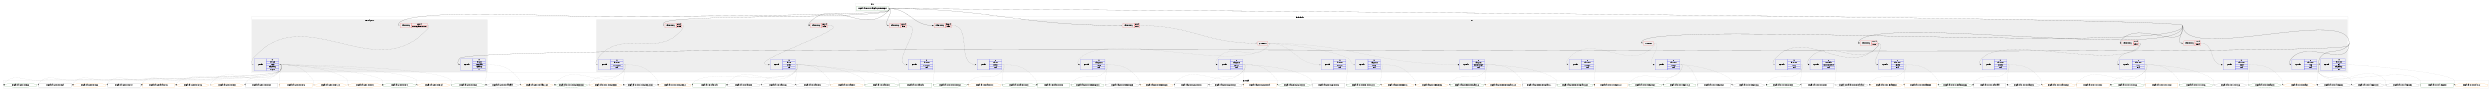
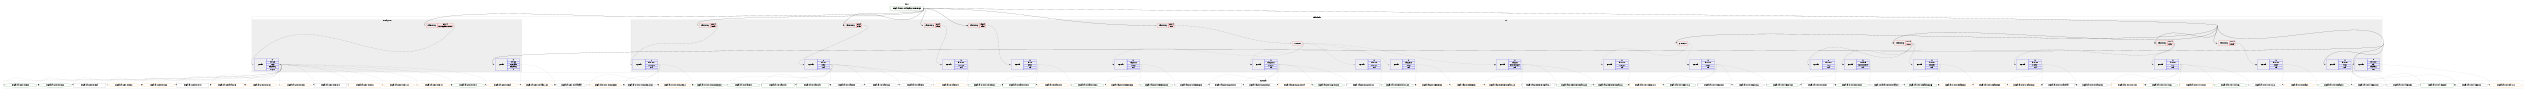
node "portage://dev-lang/python-3.5.7": added
node "portage://dev-python/ncurses-2017.2": label "portage://dev-python/ncurses-2017.2" -> "portage://dev-python/pyopencl-2017.2"
